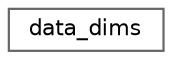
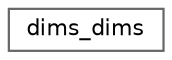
node "data_dims": label "data_dims" -> "dims_dims"
